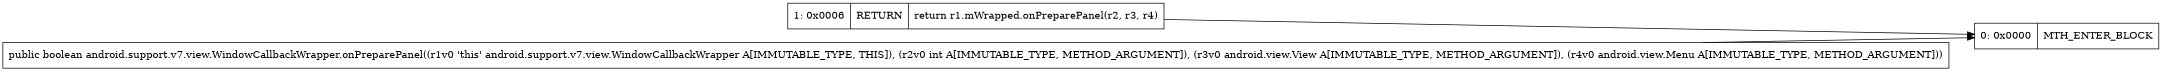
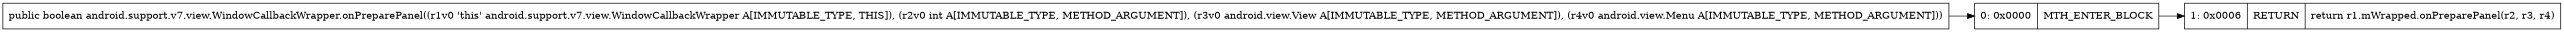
edge "1: 0x0006" -> "0: 0x0000": reversed
